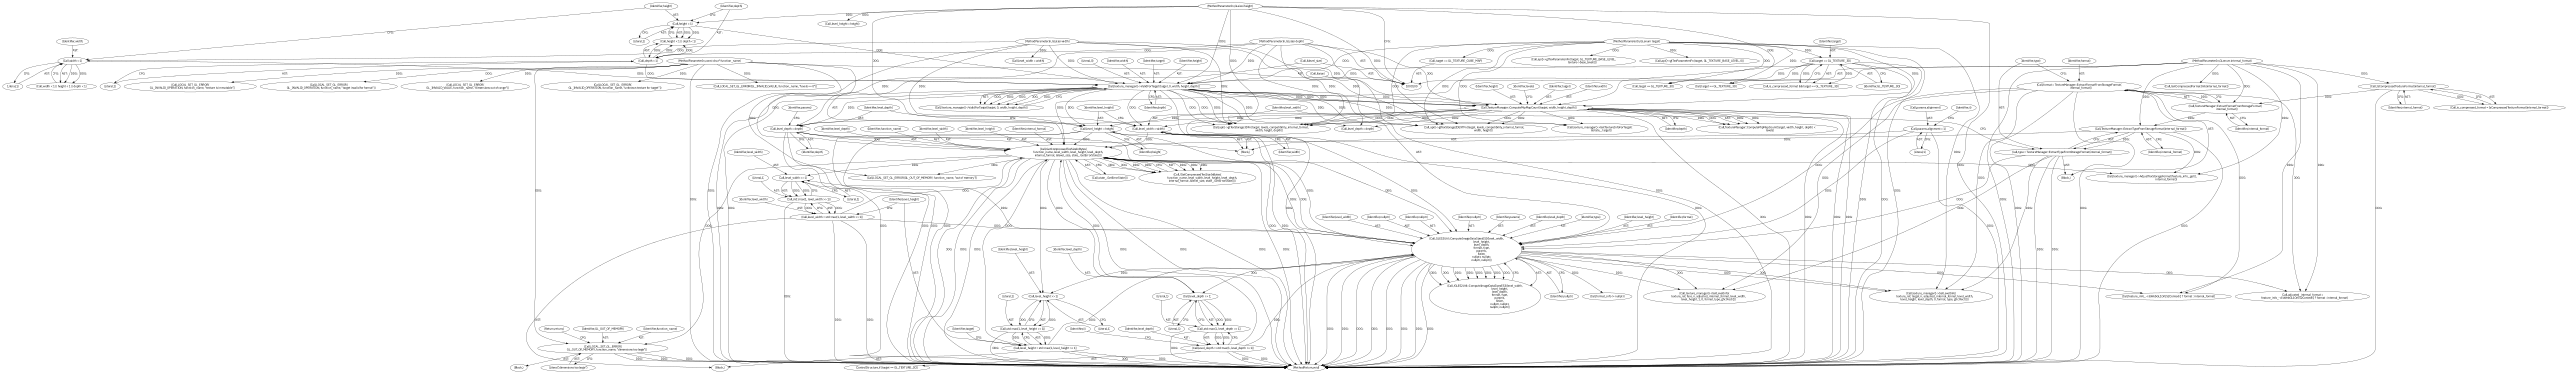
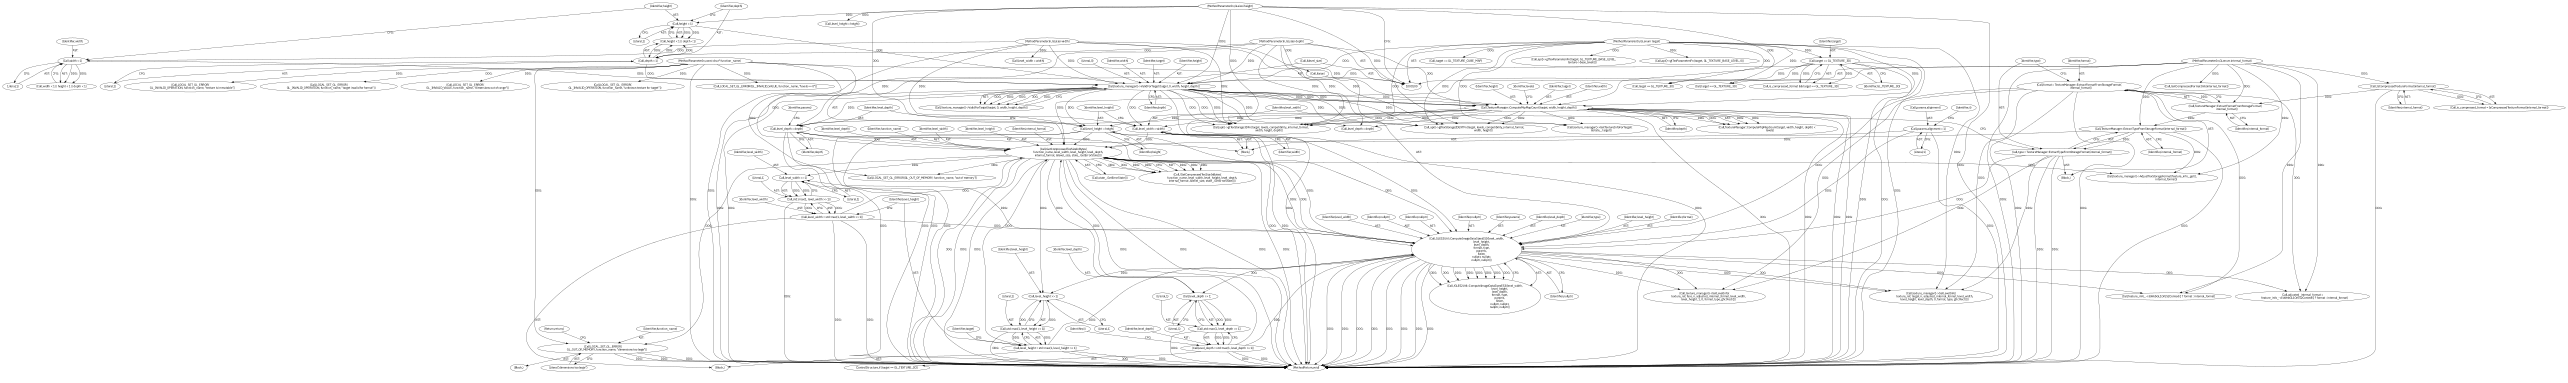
edge "(Call,target == GL_TEXTURE_CUBE_MAP)" -> "1000100": now "(MethodParameterIn,GLenum target)" -> "1000100"
edge "(MethodParameterIn,GLsizei depth)" -> "(MethodReturn,void)": now "(MethodParameterIn,GLsizei depth)" -> "(Call,&size)"
node "(Call,format_info != nullptr)": removed
node "(Identifier,GL_OUT_OF_MEMORY)": removed
